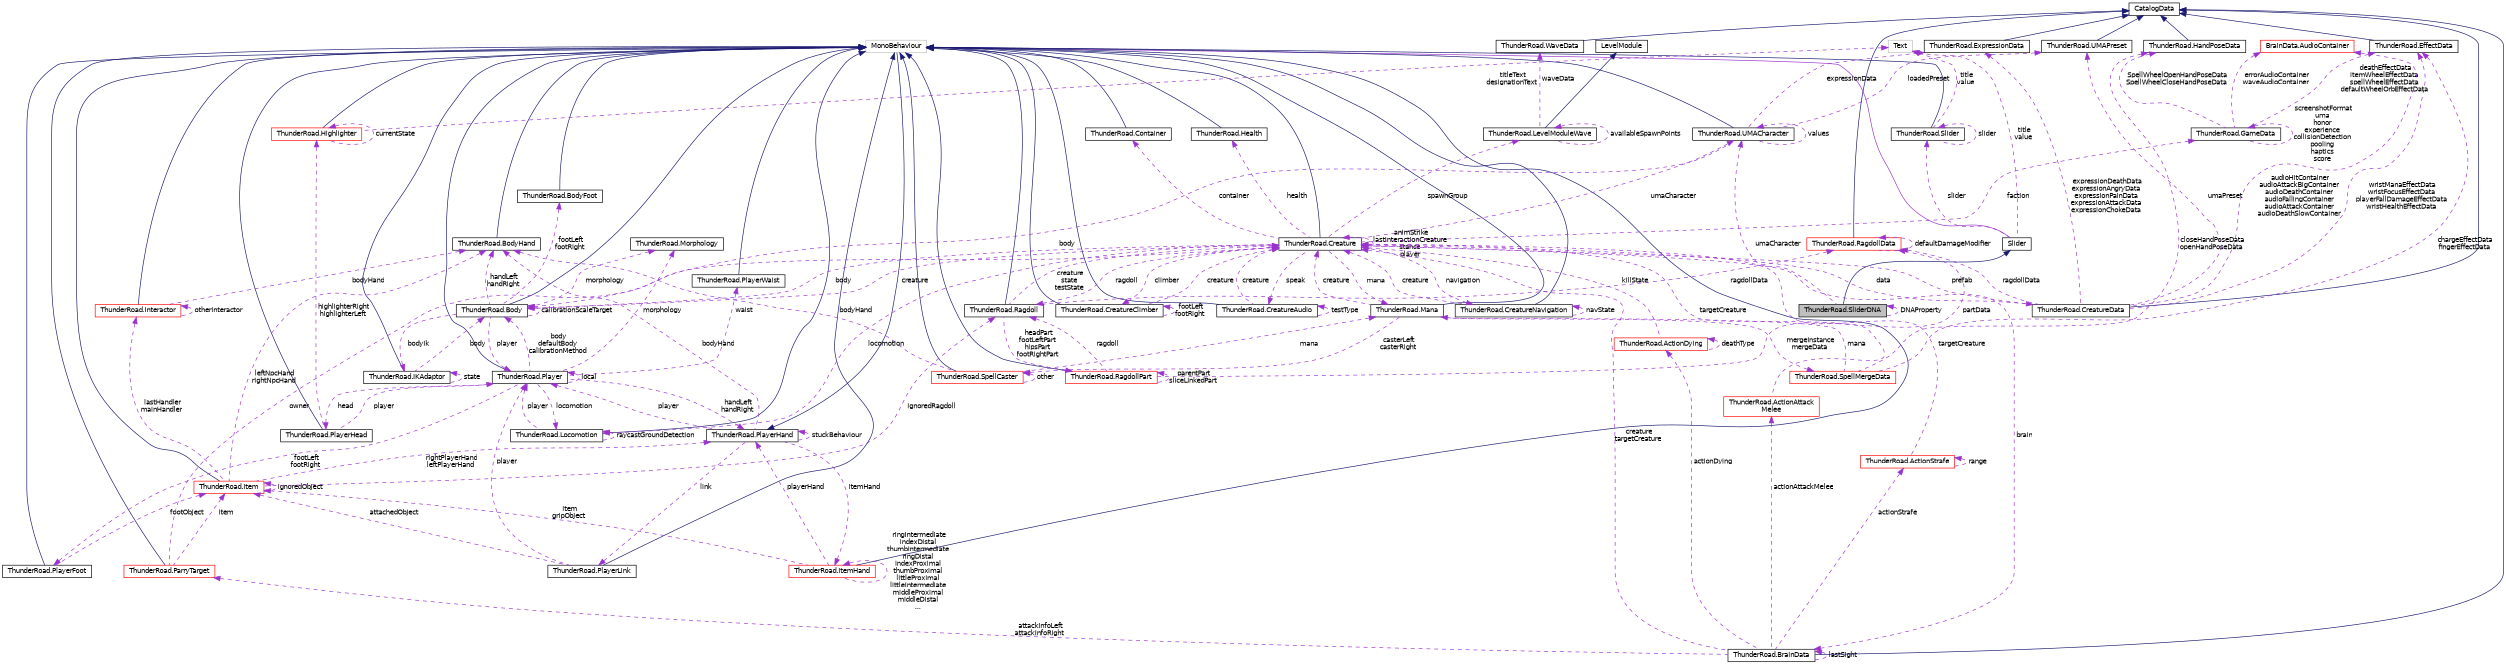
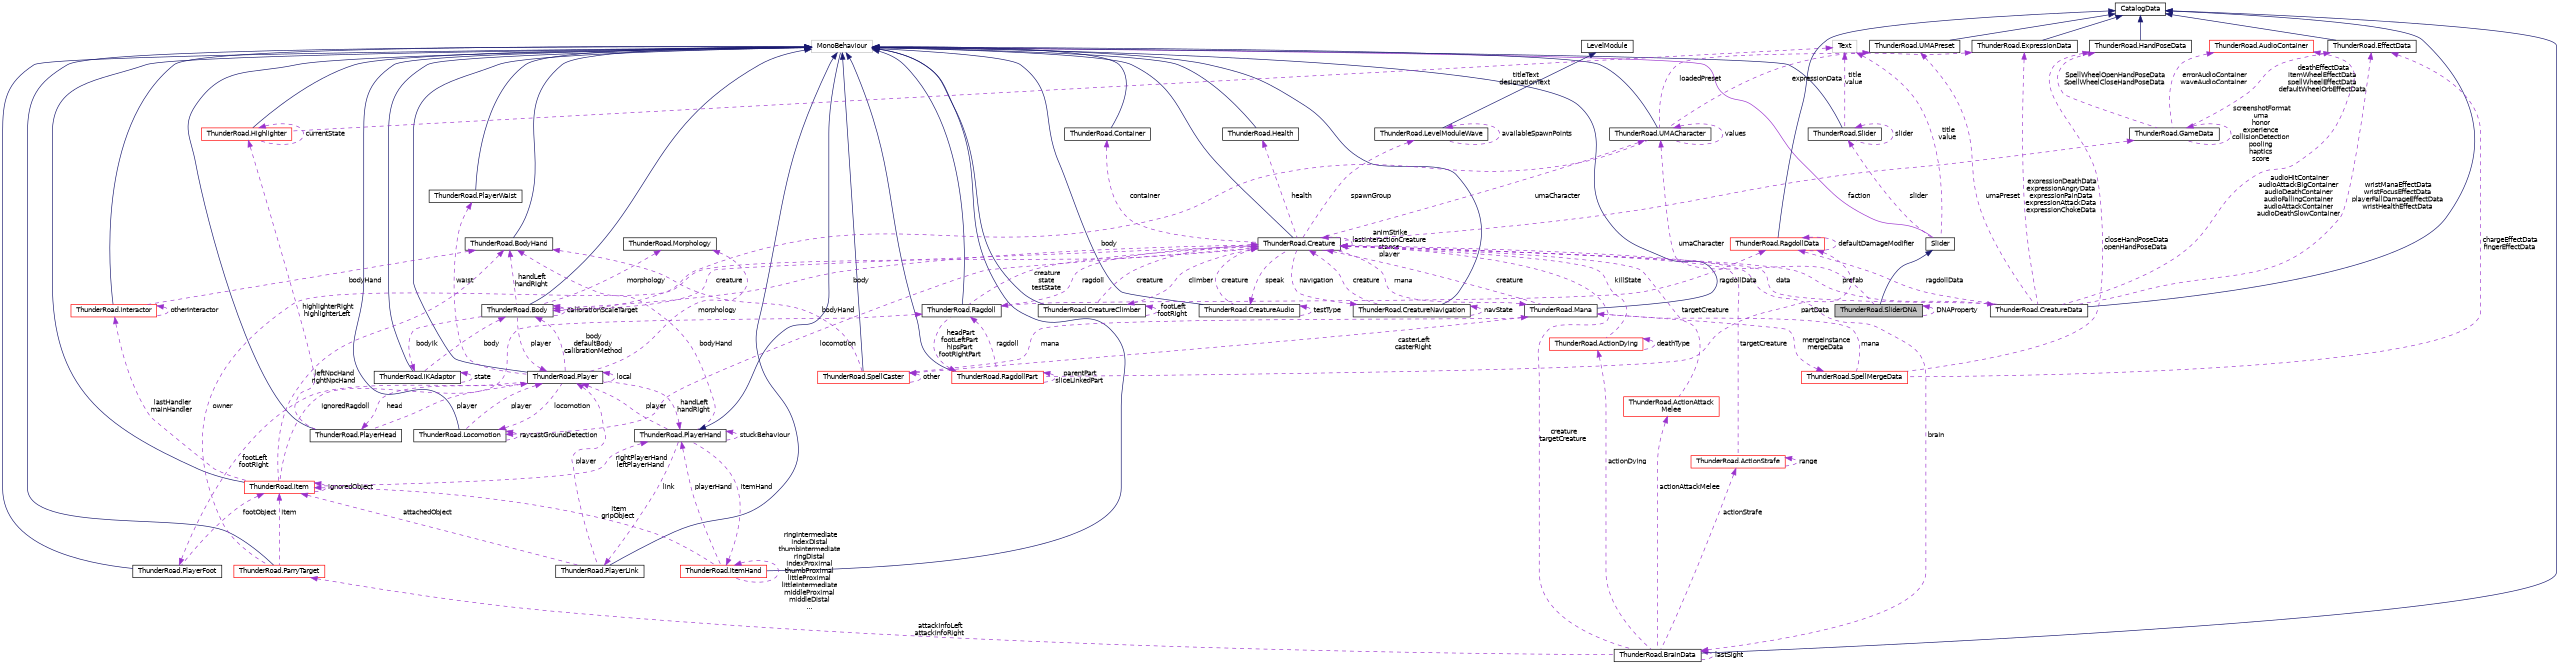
node "ThunderRoad.WaveData": removed
node "BrainData.AudioContainer": label "BrainData.AudioContainer" -> "ThunderRoad.AudioContainer"
node "ThunderRoad.BodyFoot": removed
